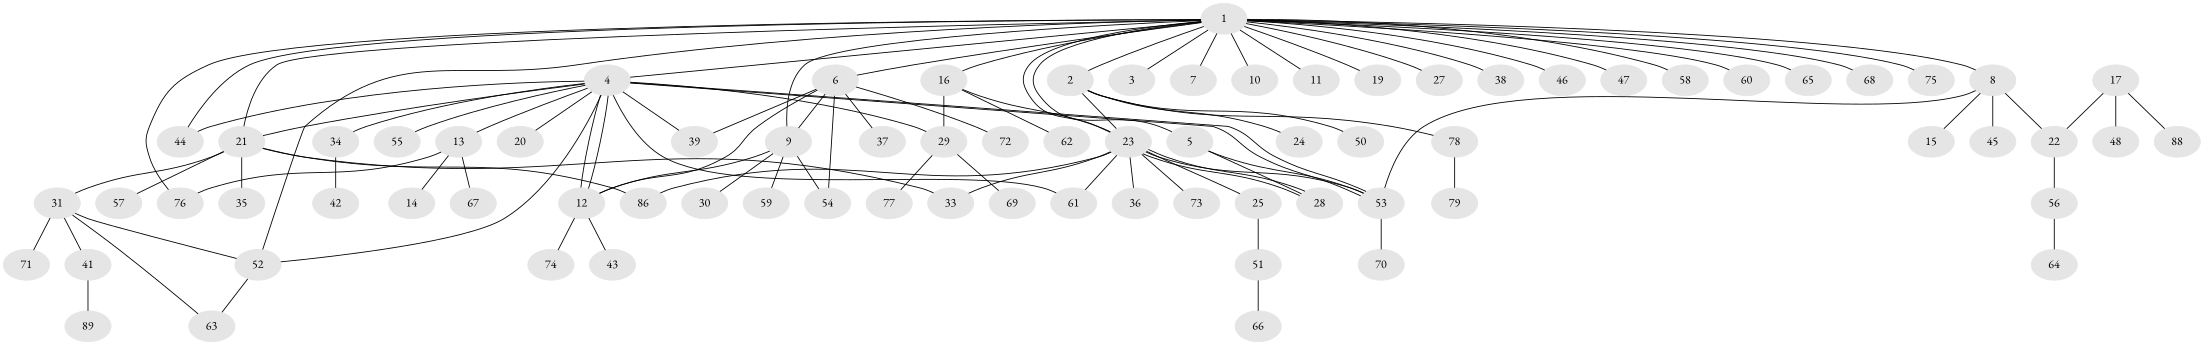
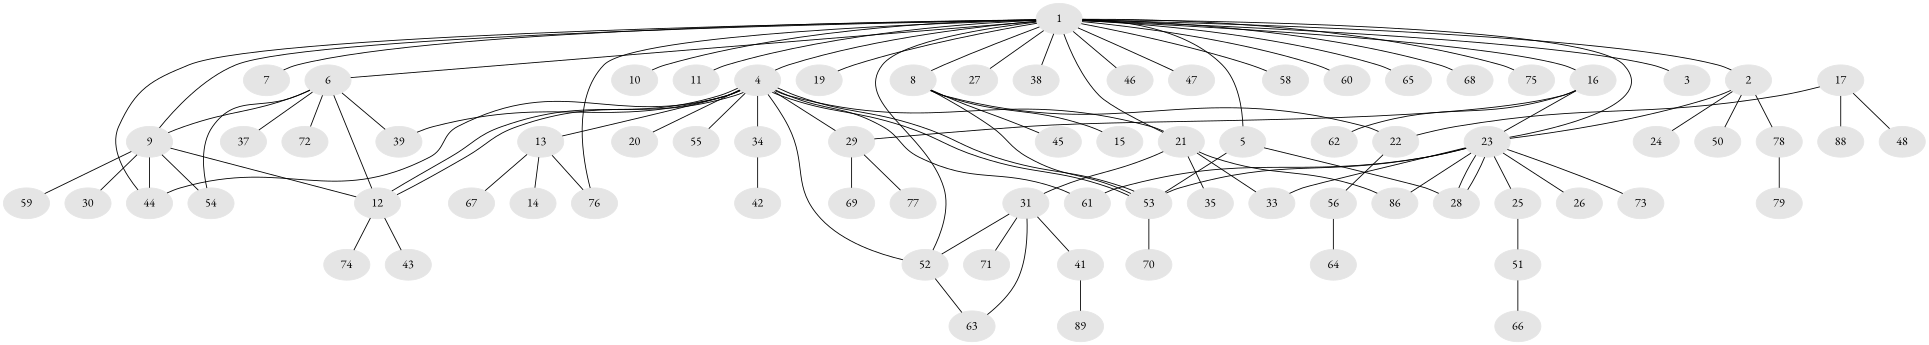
edge "9" -- "44": added
node "57": removed
node "36": label "36" -> "26"
